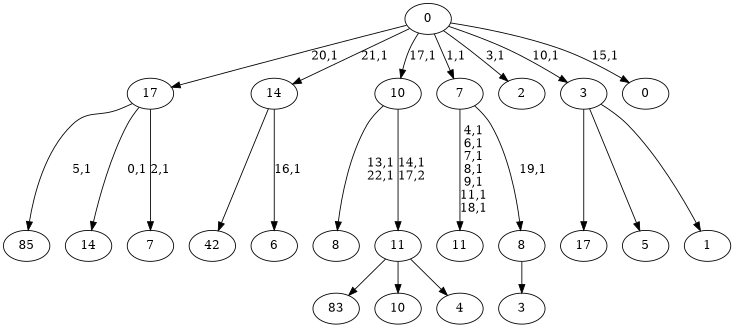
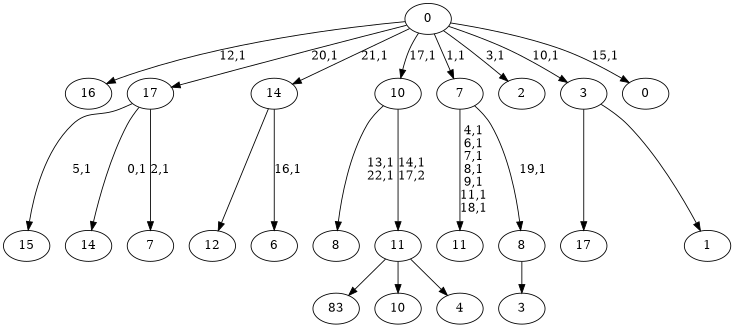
node "16": added
node "85": label "85" -> "15"
node "42": label "42" -> "12"
node "5": removed
